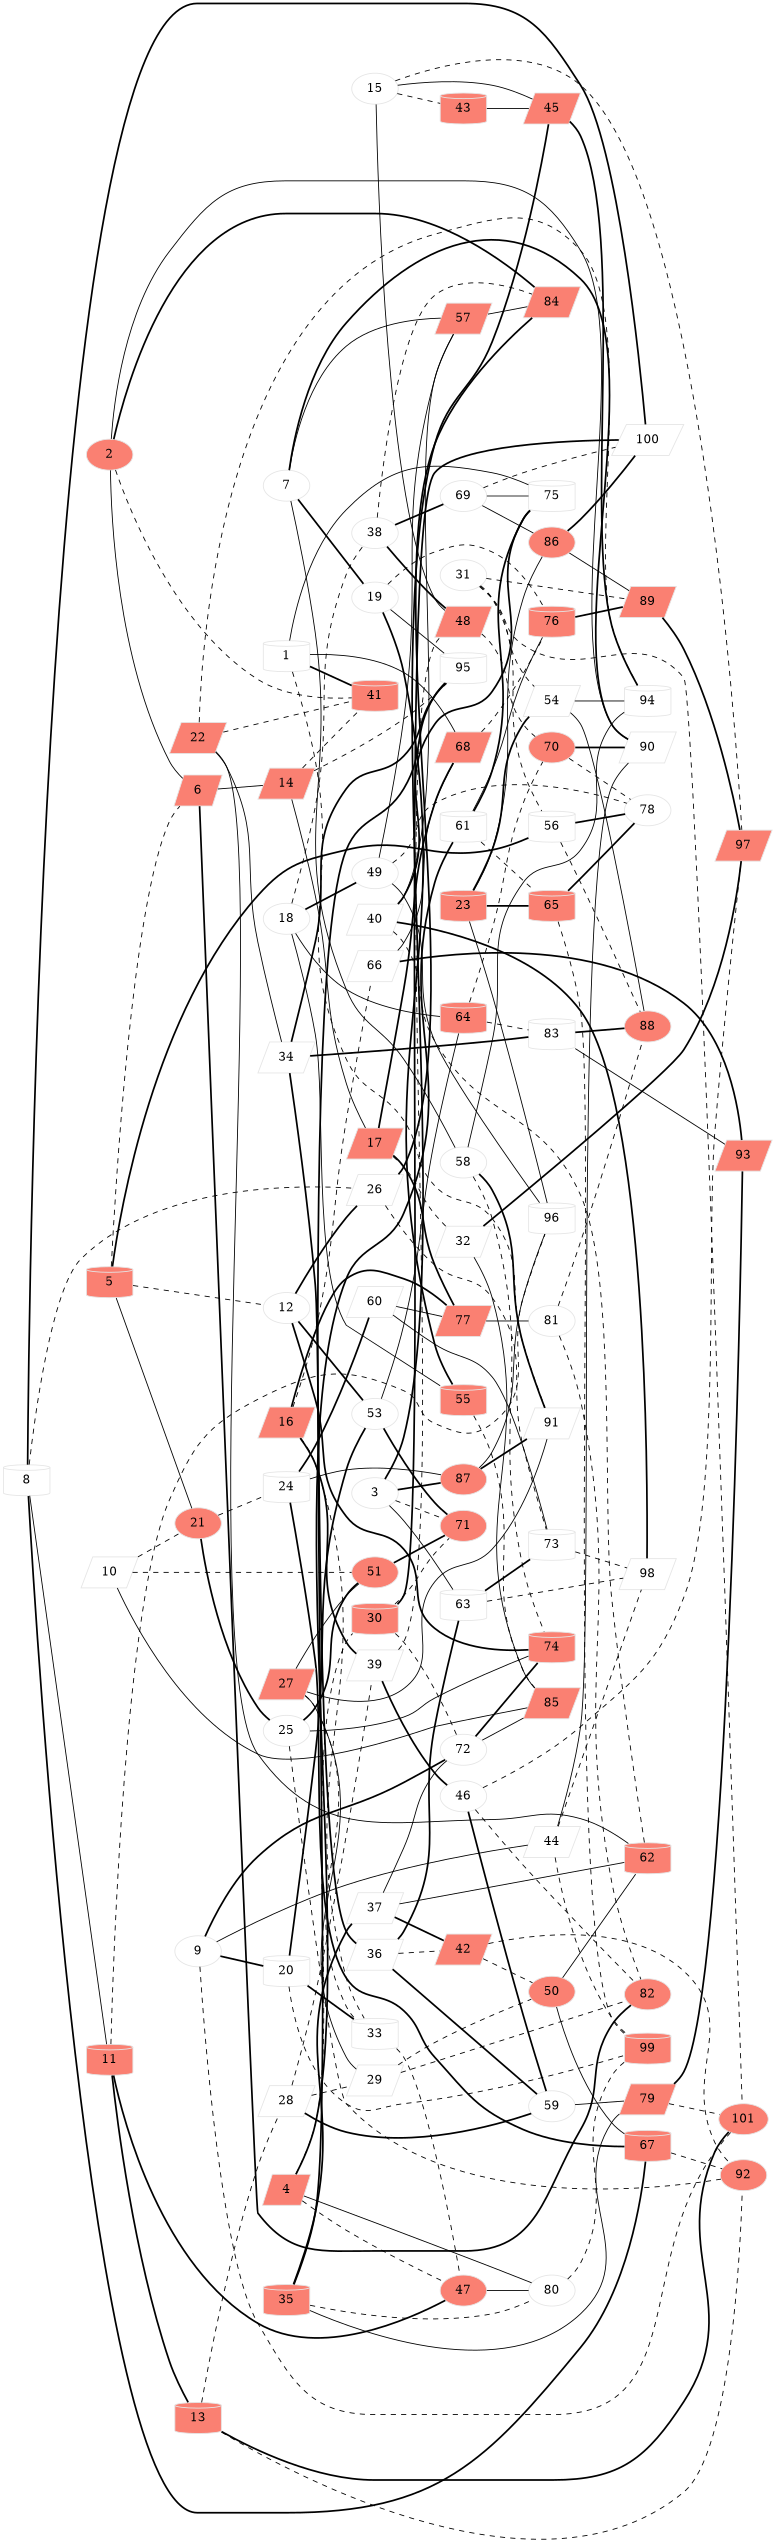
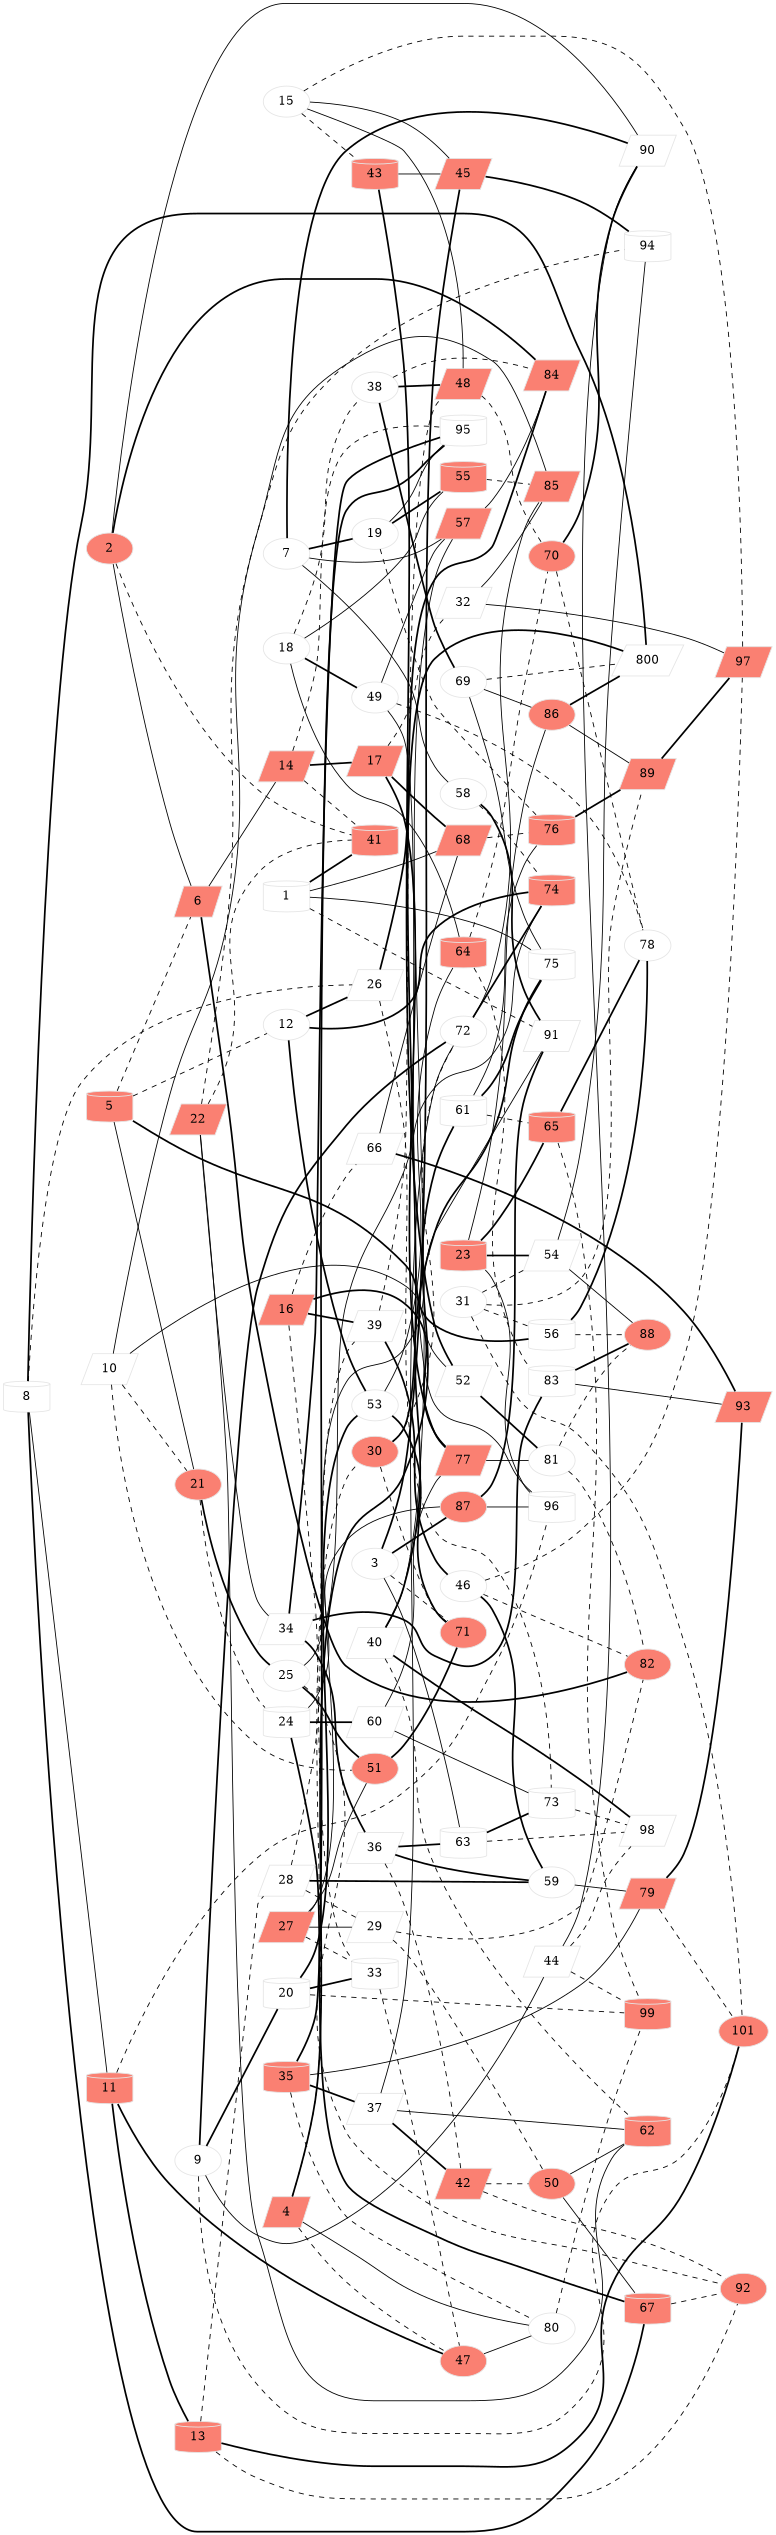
node "100": label "100" -> "800"
edge "14" -- "17": style solid -> bold
edge "94" -- "58": removed
edge "97" -- "32": style bold -> solid
node "52": added
node "30": shape cylinder -> ellipse
